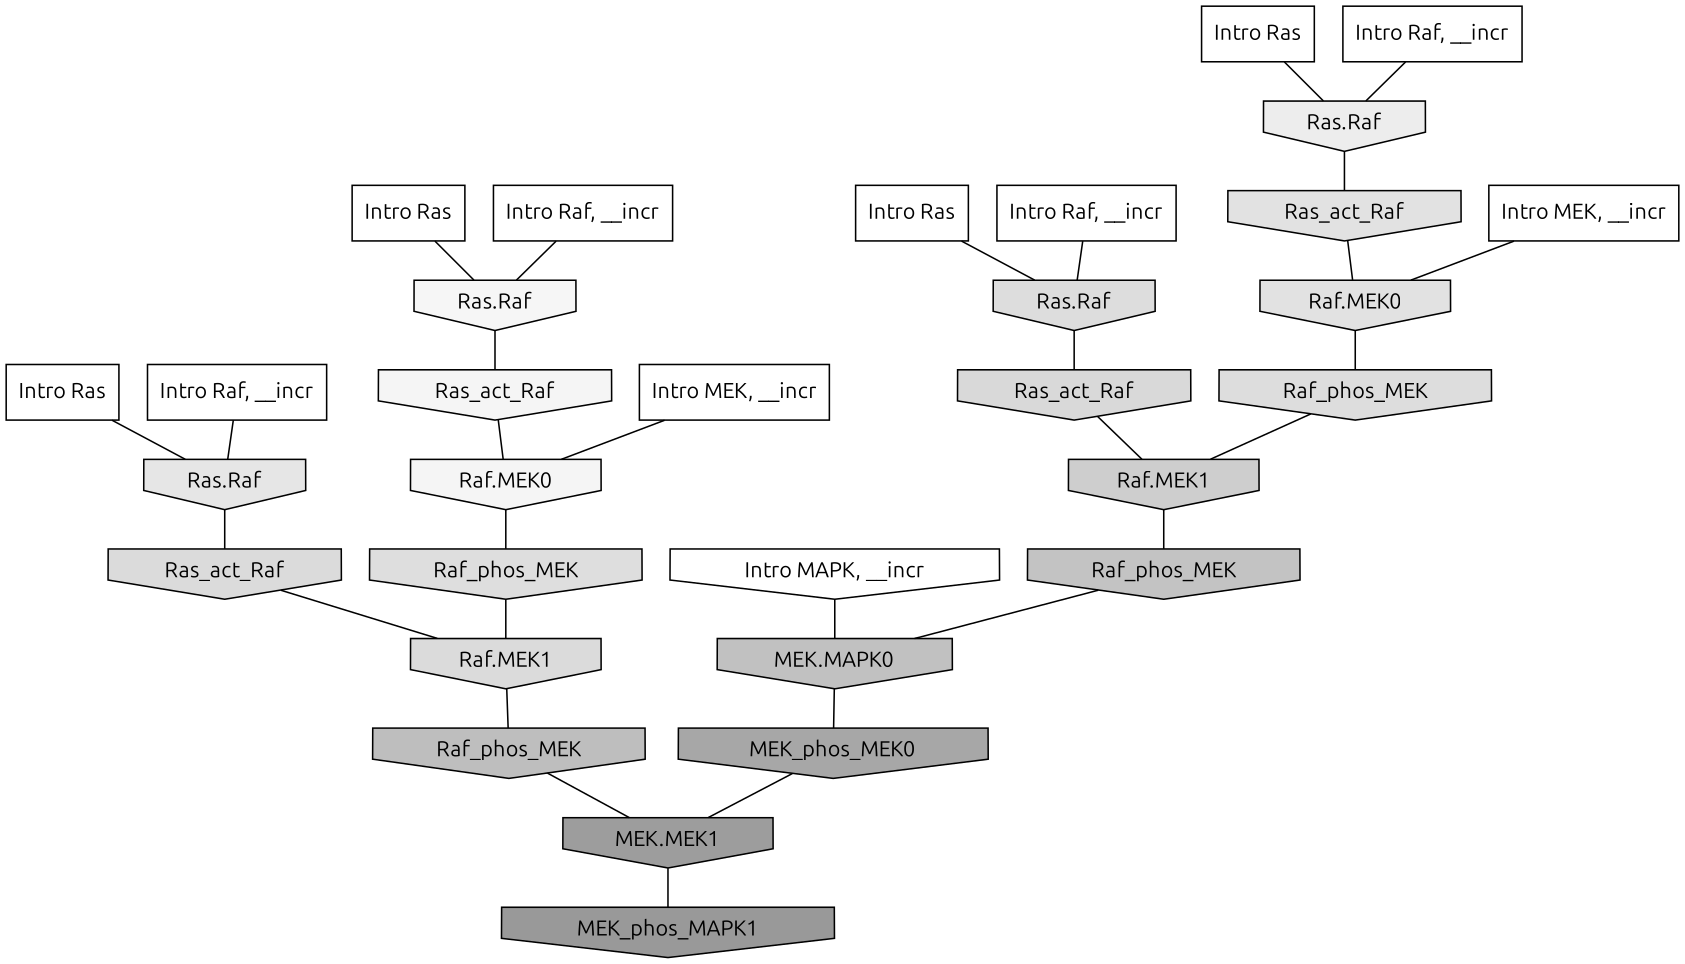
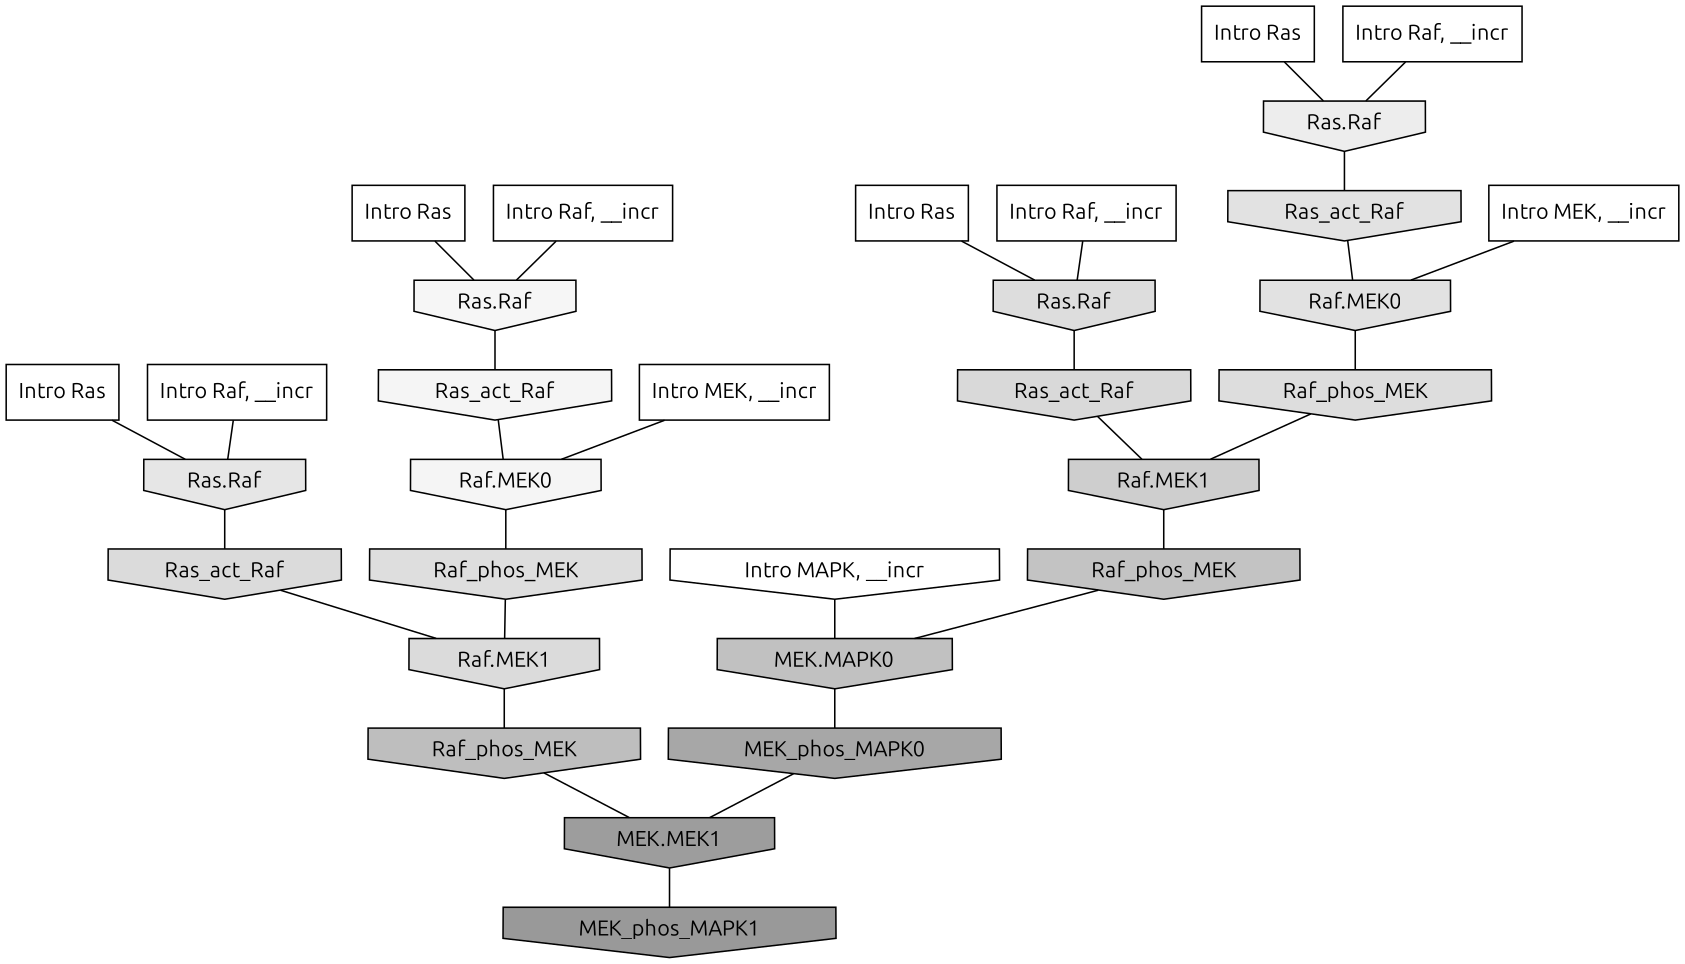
node "MEK_phos_MEK0": label "MEK_phos_MEK0" -> "MEK_phos_MAPK0"
